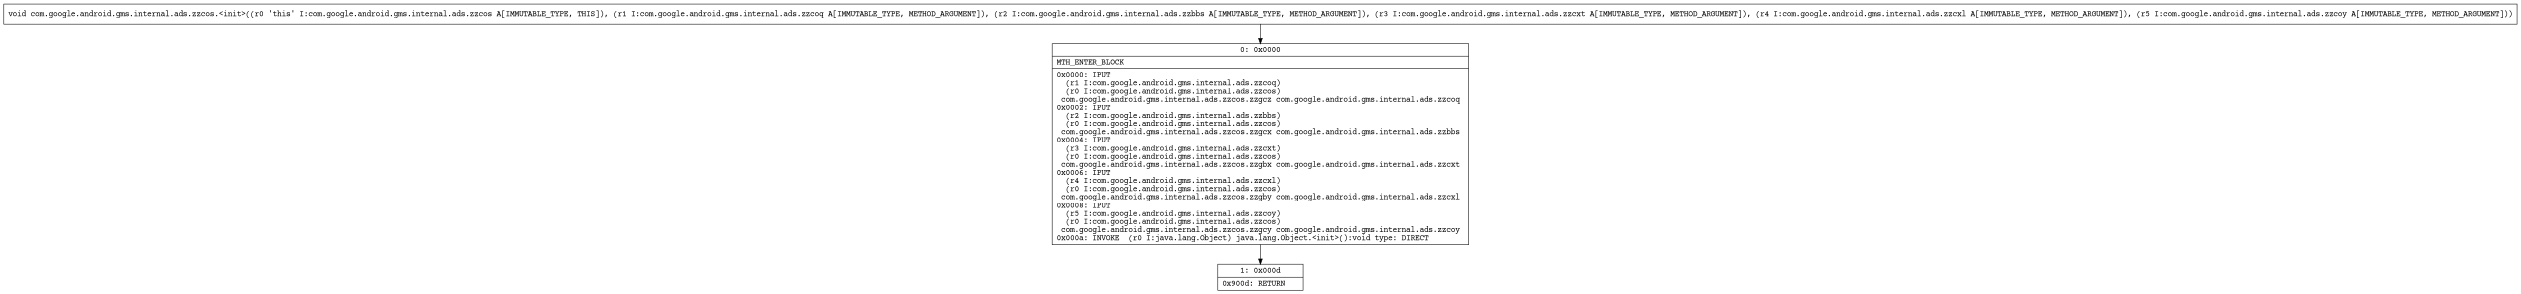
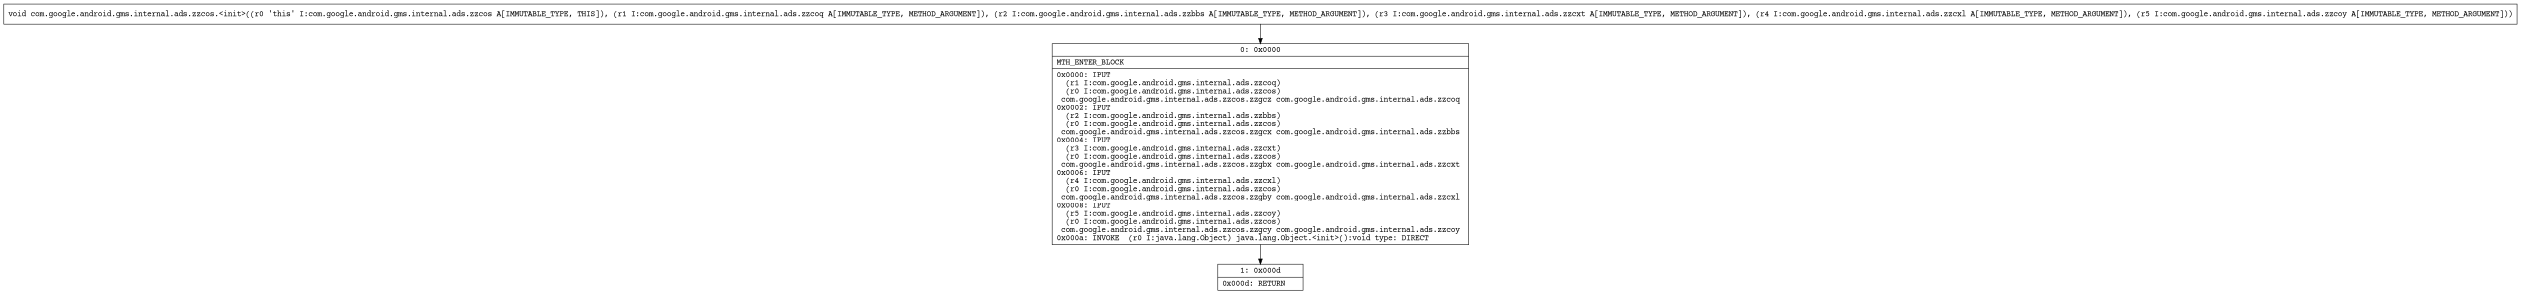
node "1: 0x000d": text "0x900d: RETURN" -> "0x000d: RETURN"
